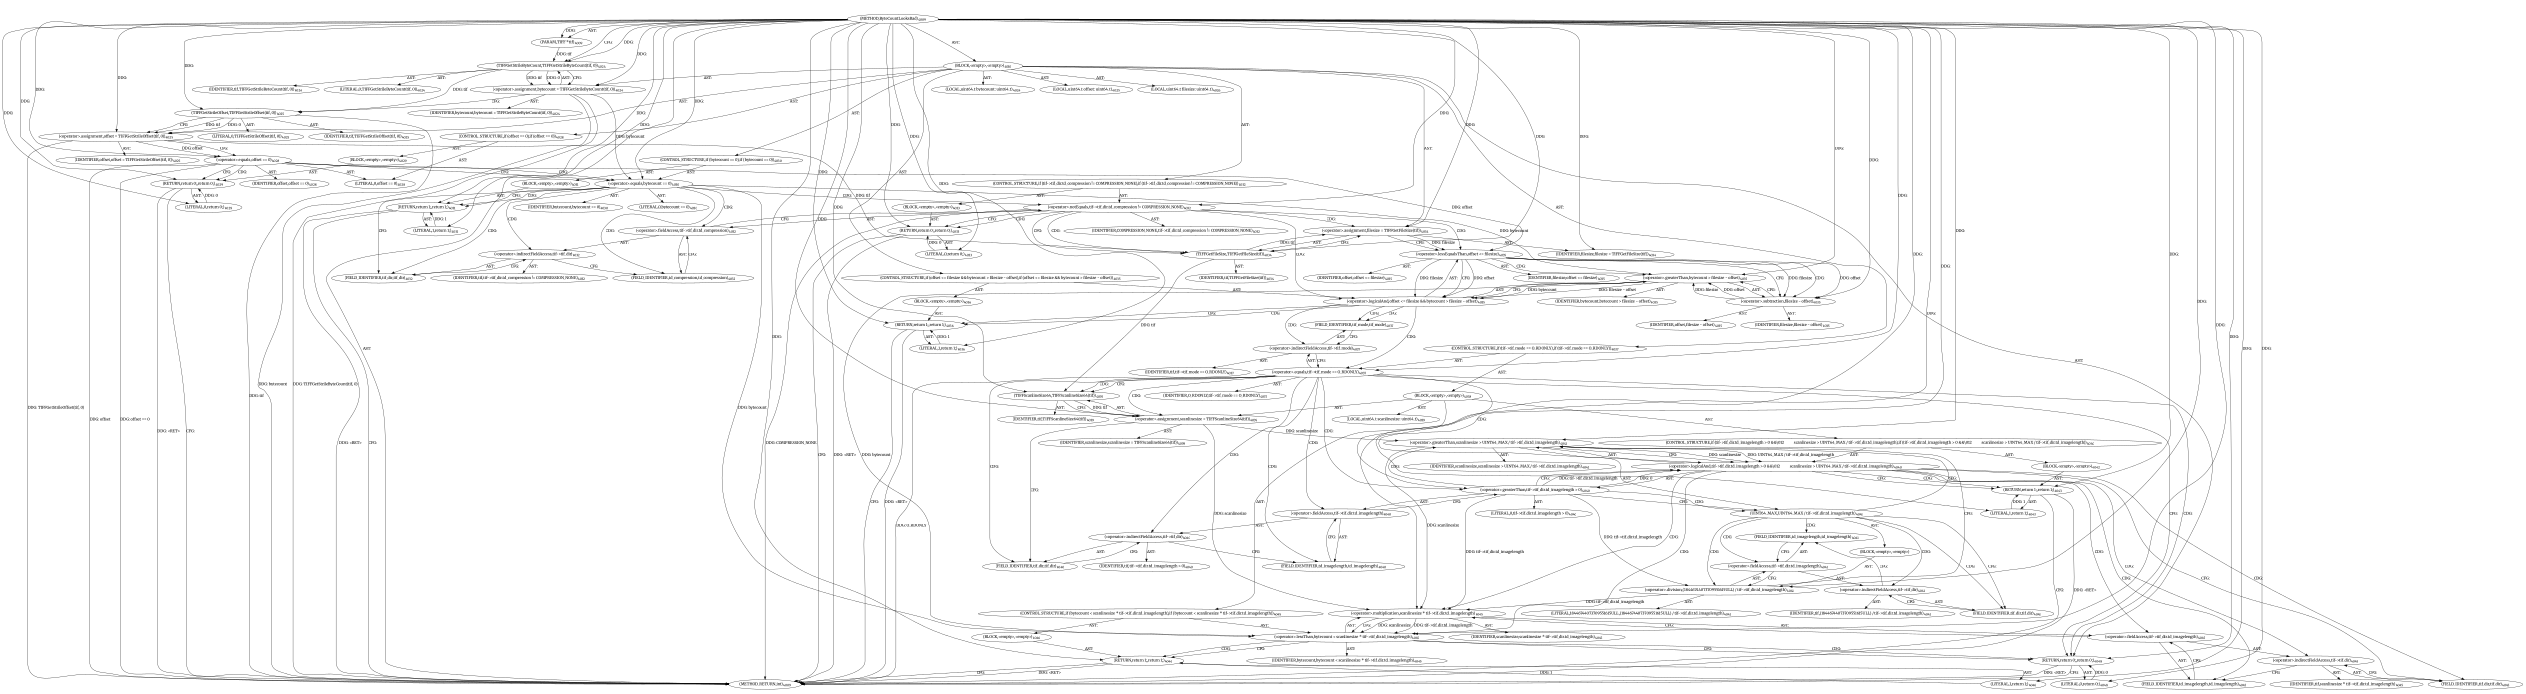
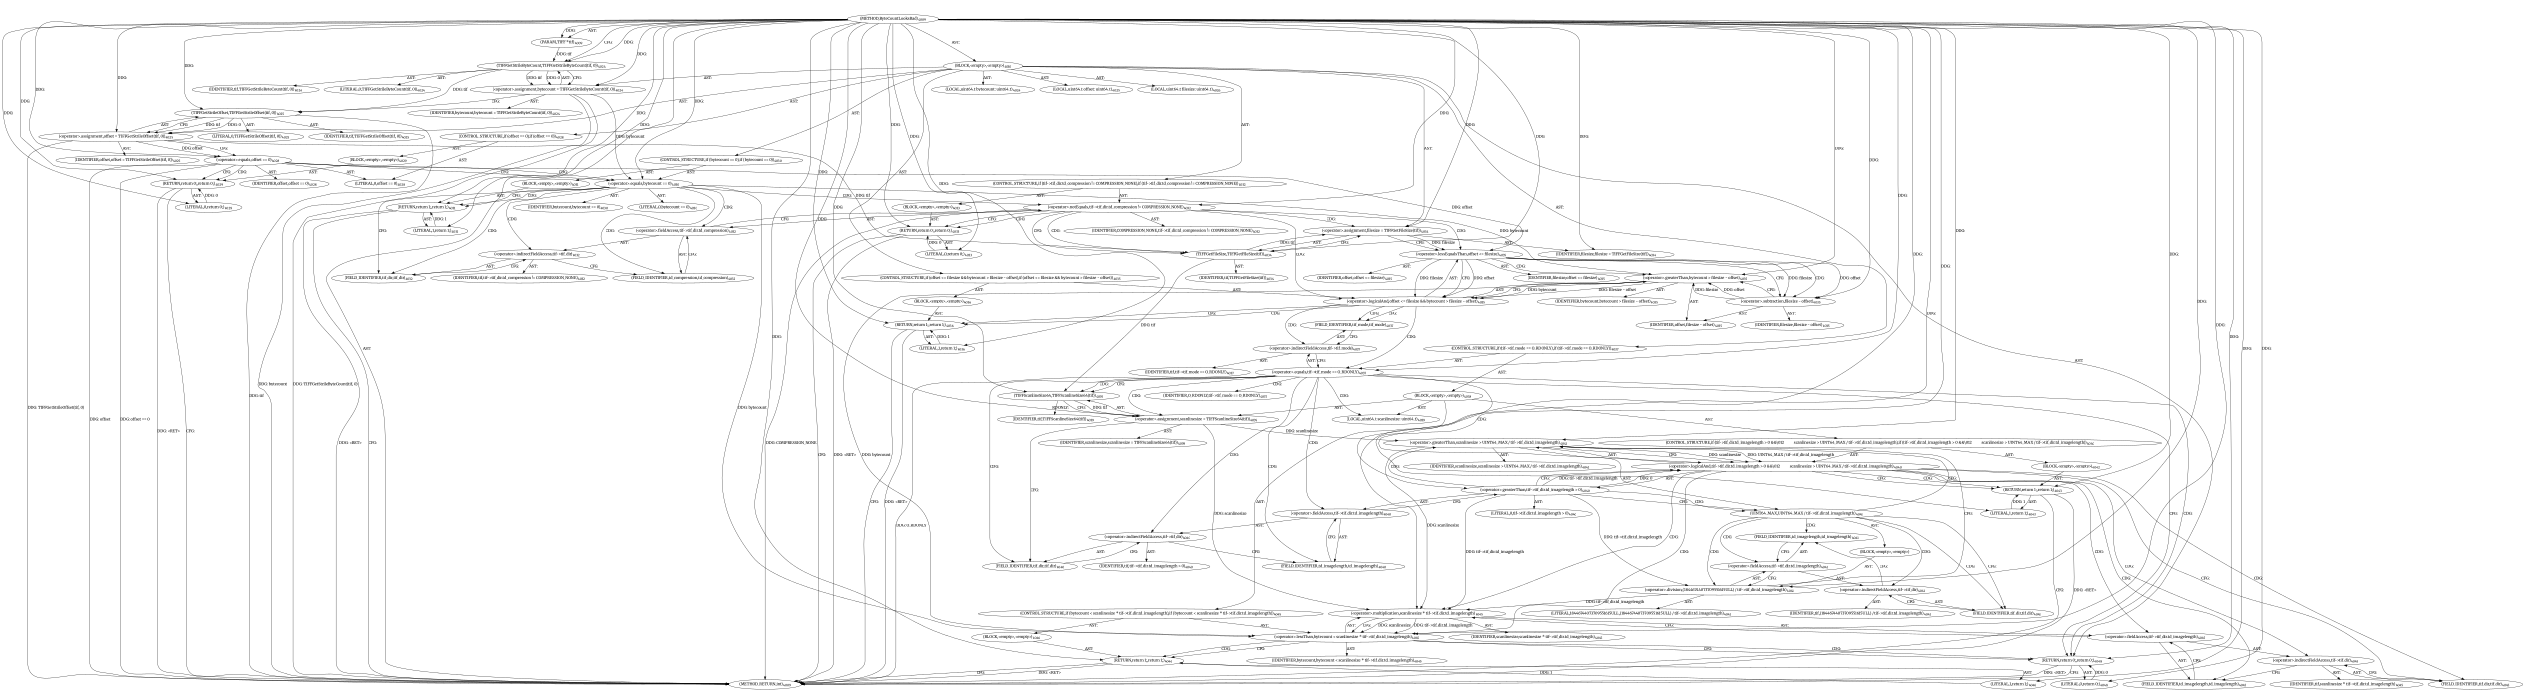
edge "(<operator>.assignment,offset = TIFFGetStrileOffset(tif, 0))" -> "(TIFFGetStrileOffset,TIFFGetStrileOffset(tif, 0))": added, label "AST:"
edge "(<operator>.greaterThan,bytecount > filesize - offset)" -> "(<operator>.subtraction,filesize - offset)": now "(<operator>.greaterThan,bytecount > filesize - offset)" -> "(IDENTIFIER,offset,filesize - offset)"
edge "(<operator>.equals,tif->tif_mode == O_RDONLY)" -> "(IDENTIFIER,O_RDONLY,tif->tif_mode == O_RDONLY)": label "AST: " -> "CDG: "
edge "(TIFFScanlineSize64,TIFFScanlineSize64(tif))" -> "(IDENTIFIER,tif,TIFFScanlineSize64(tif))": label "AST: " -> "RDONLY: "
edge "(<operator>.equals,tif->tif_mode == O_RDONLY)" -> "(<operator>.greaterThan,tif->tif_dir.td_imagelength > 0)": now "(<operator>.equals,tif->tif_mode == O_RDONLY)" -> "(LOCAL,uint64_t scanlinesize: uint64_t)"
